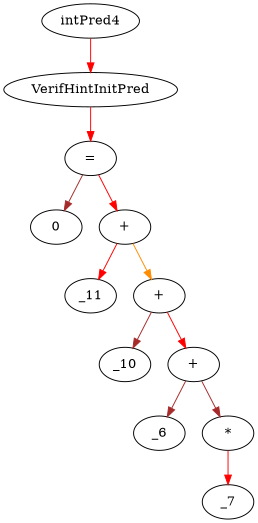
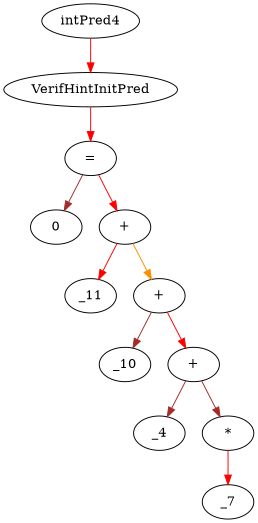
node "_6": label "_6" -> "_4"
